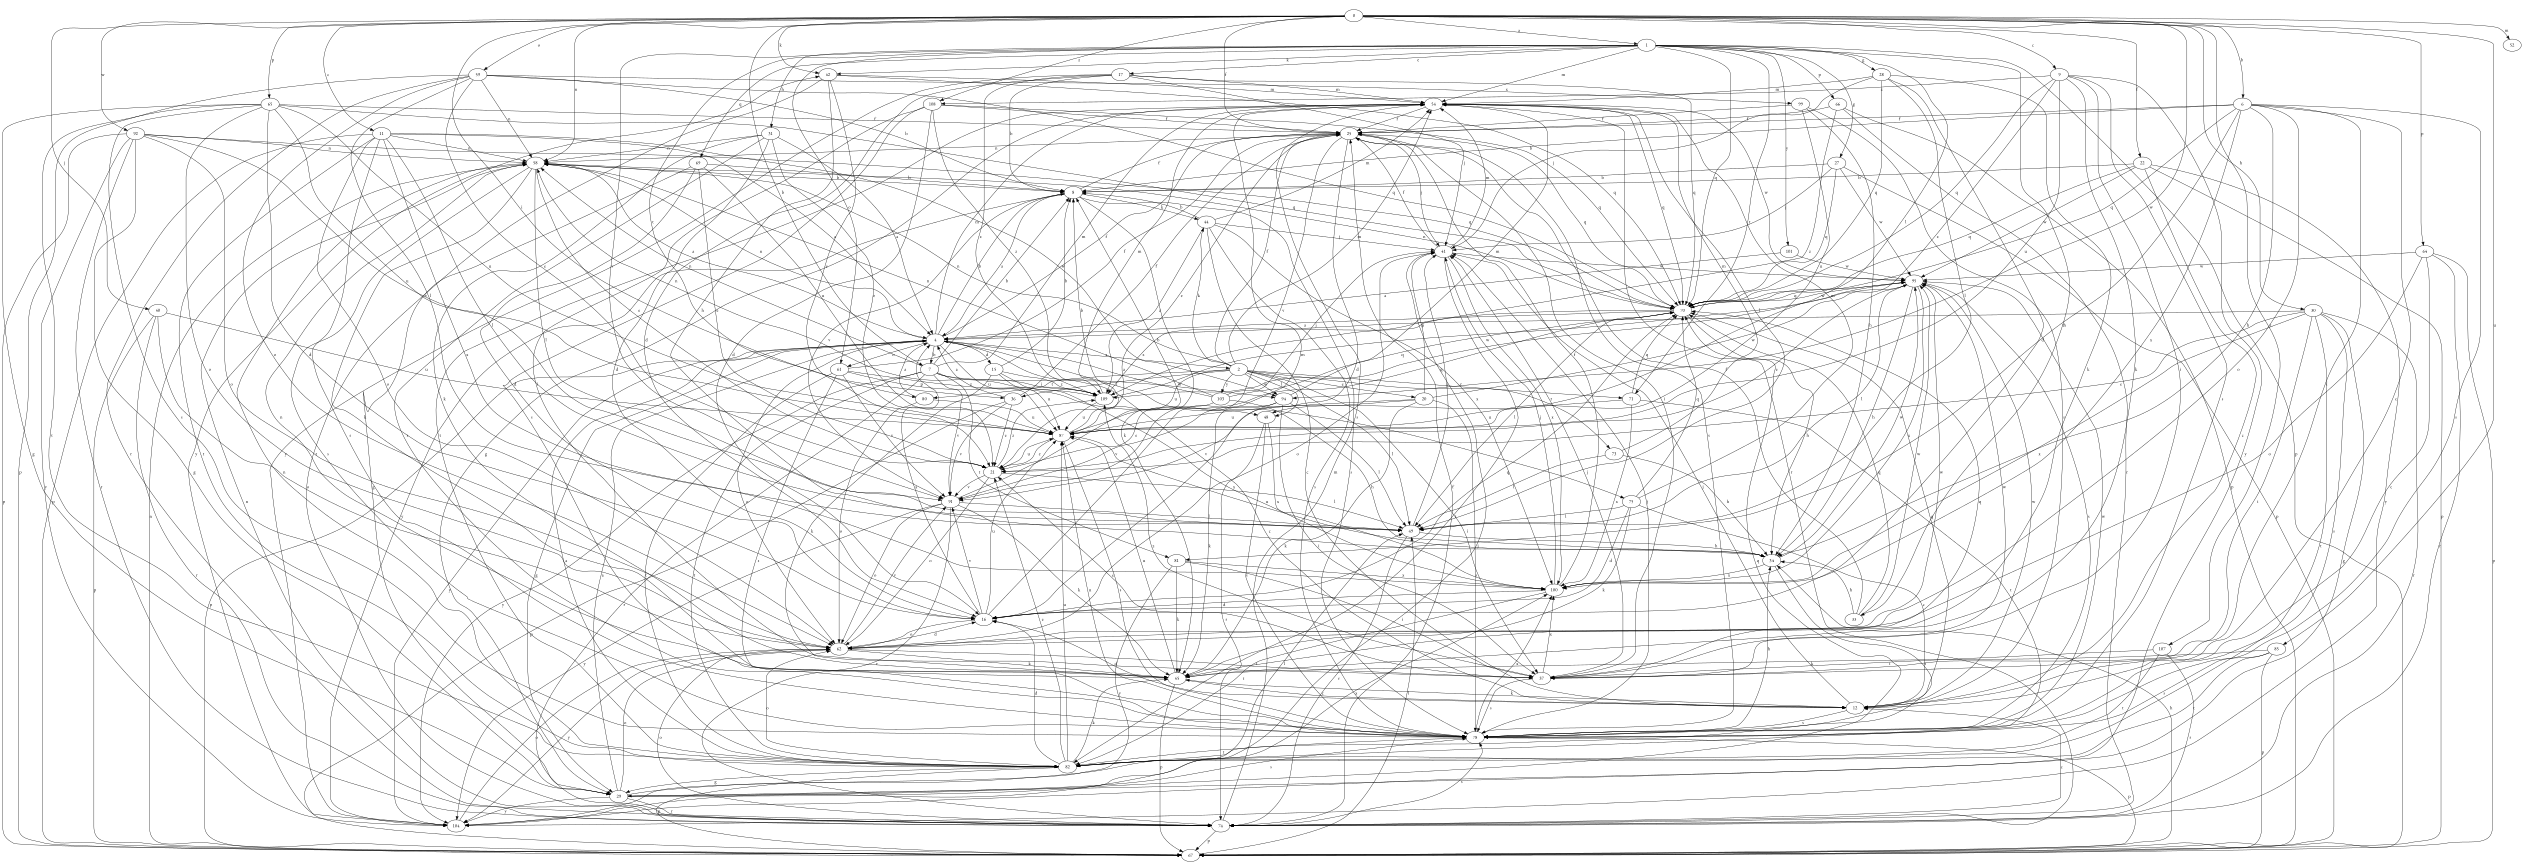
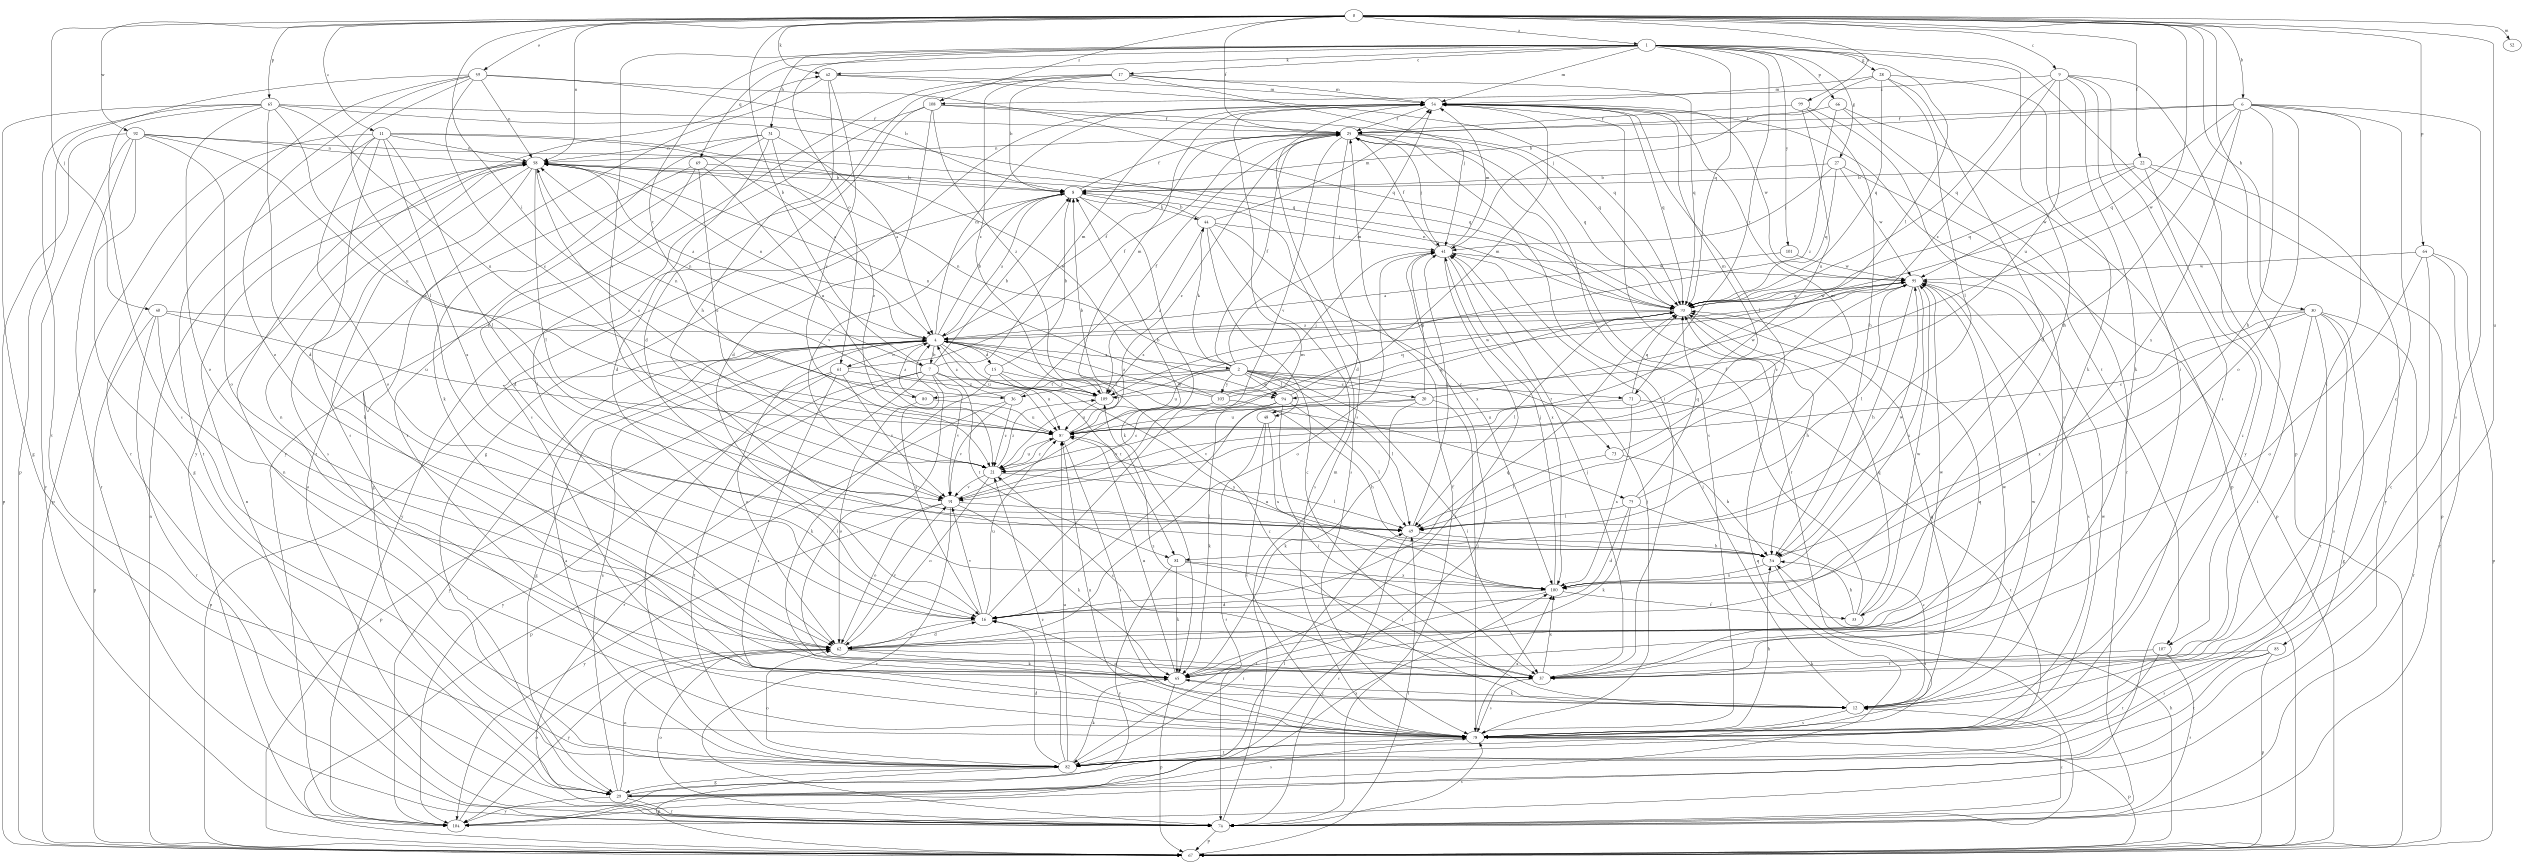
edge "59" -> "99": now "0" -> "99"
edge "54" -> "82": now "54" -> "107"
edge "40" -> "4": added, label "a"
edge "100" -> "25": now "100" -> "33"
edge "7" -> "109": now "7" -> "37"
edge "61" -> "48": now "61" -> "67"
edge "4" -> "81": added, label "t"
